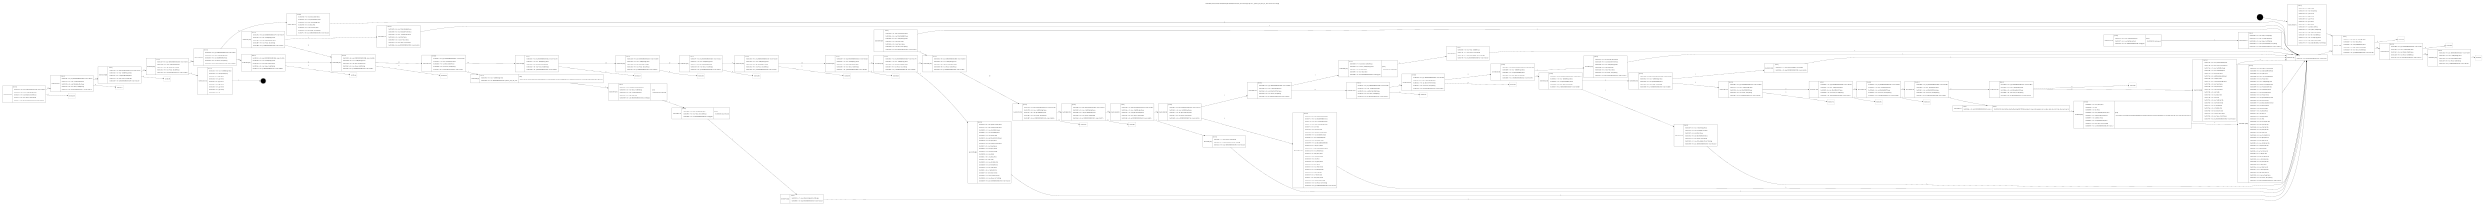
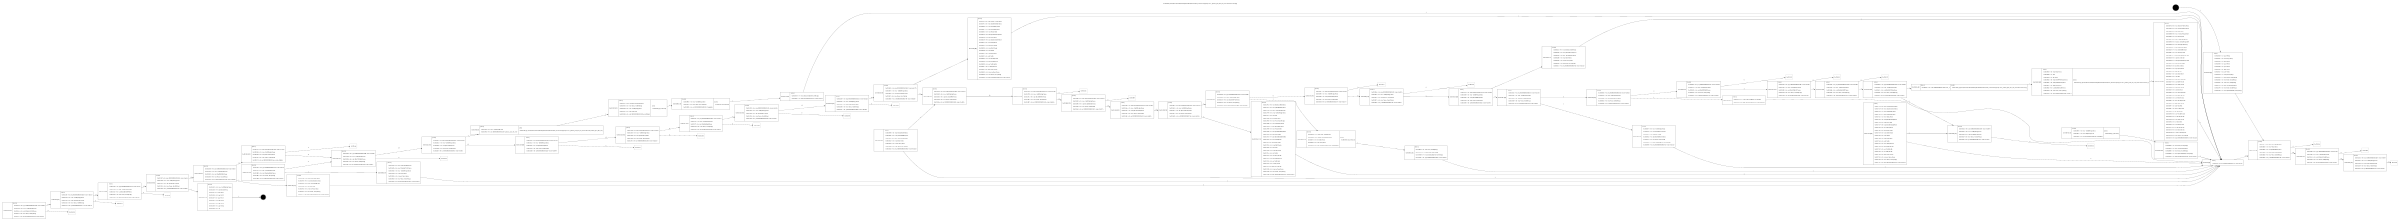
edge "0x4015d2 [25]" -> "0x401714 [88]": reversed
node "0x401e0f [19]": removed
